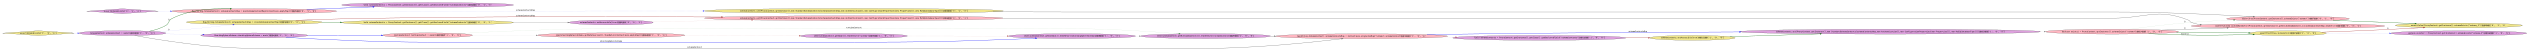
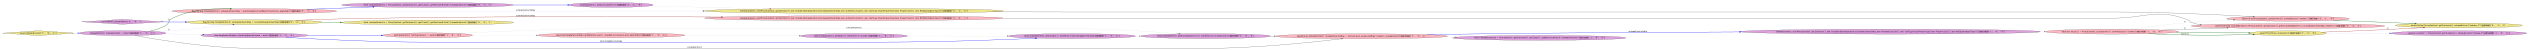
node "schemaContexts.setAccessible(true)@@@5@@@['0', '1', '0']": added
node "assertSchemaExists['0', '1', '0']": removed
node "assertGetAllSchemaNames['0', '0', '1']": added
node "schemaContexts.setAccessible(true)@@@5@@@['0', '0', '1']": removed
node "schemaContexts.setAccessible(true)@@@12@@@['1', '0', '0']": removed
